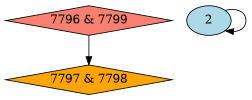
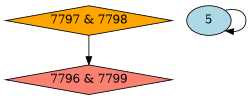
node "2": label "2" -> "5"
edge "7796 & 7799" -> "7797 & 7798": reversed
